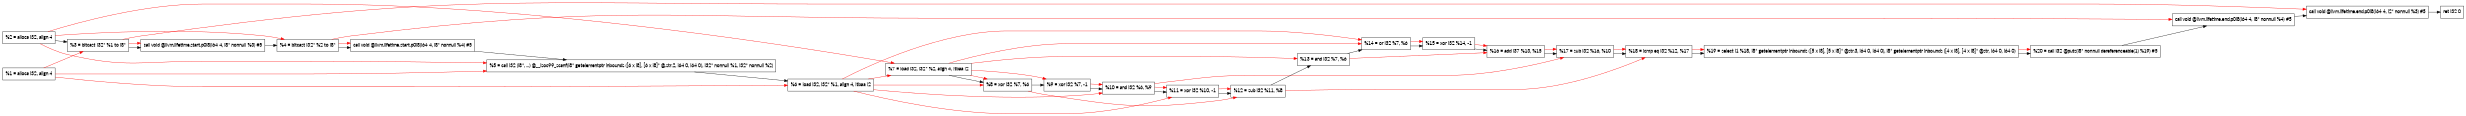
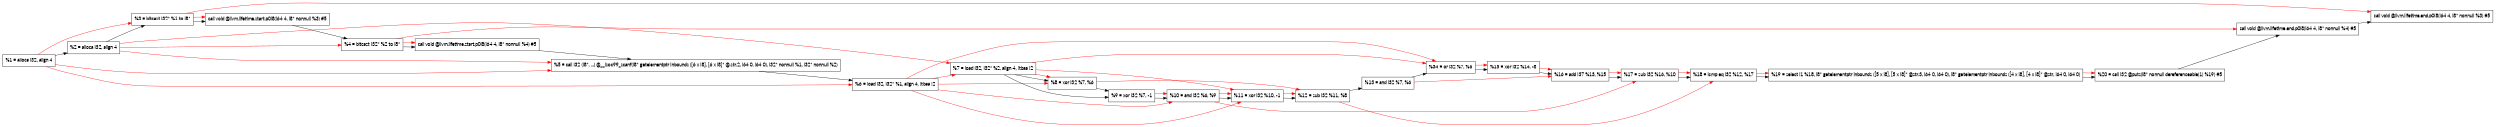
node "call void @llvm.lifetime.end.p0i8(i64 4, i2* nonnull %3) #5": label "call void @llvm.lifetime.end.p0i8(i64 4, i2* nonnull %3) #5" -> "call void @llvm.lifetime.end.p0i8(i64 4, i8* nonnull %3) #5"
node "ret i32 0": removed
node "%14 = or i32 %7, %6": label "%14 = or i32 %7, %6" -> "%34 = or i32 %7, %6"
node "%15 = xor i32 %14, -1": label "%15 = xor i32 %14, -1" -> "%15 = xor i32 %14, -8"
edge "%1 = alloca i32, align 4" -> "%2 = alloca i32, align 4": added
edge "%7 = load i32, i32* %2, align 4, !tbaa !2" -> "%13 = and i32 %7, %6": now "%7 = load i32, i32* %2, align 4, !tbaa !2" -> "%11 = xor i32 %10, -1"
edge "%7 = load i32, i32* %2, align 4, !tbaa !2" -> "%9 = xor i32 %7, -1": color red -> black
